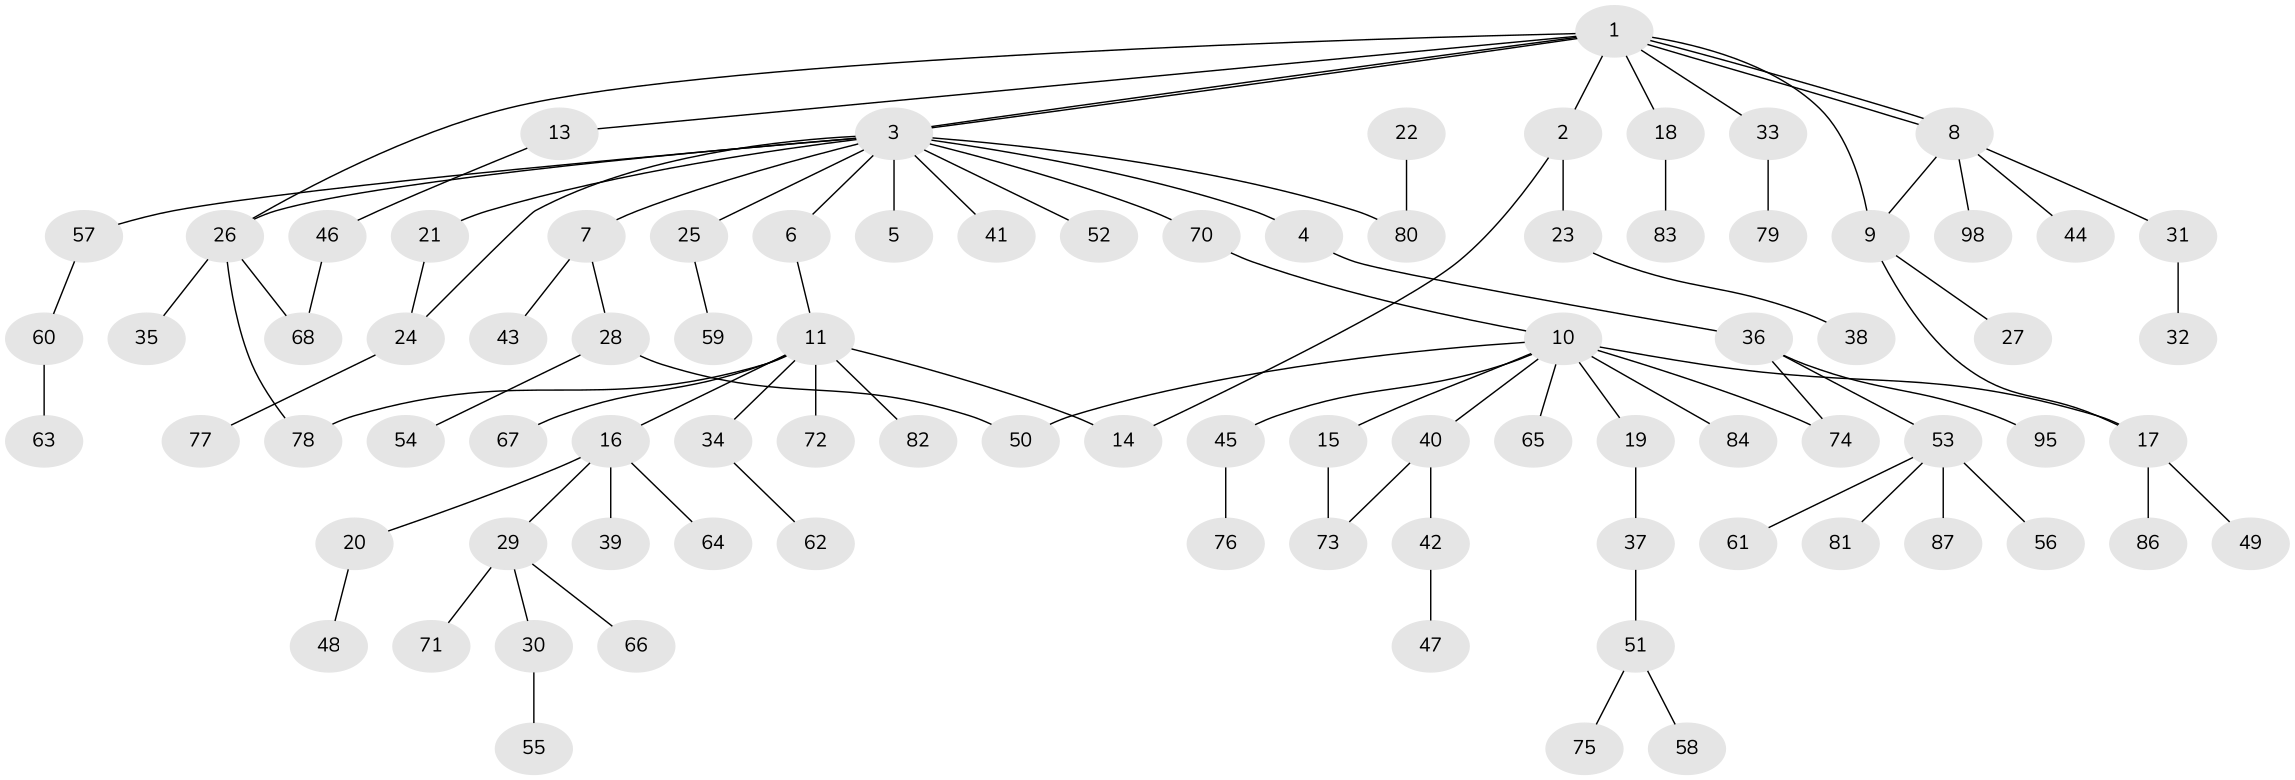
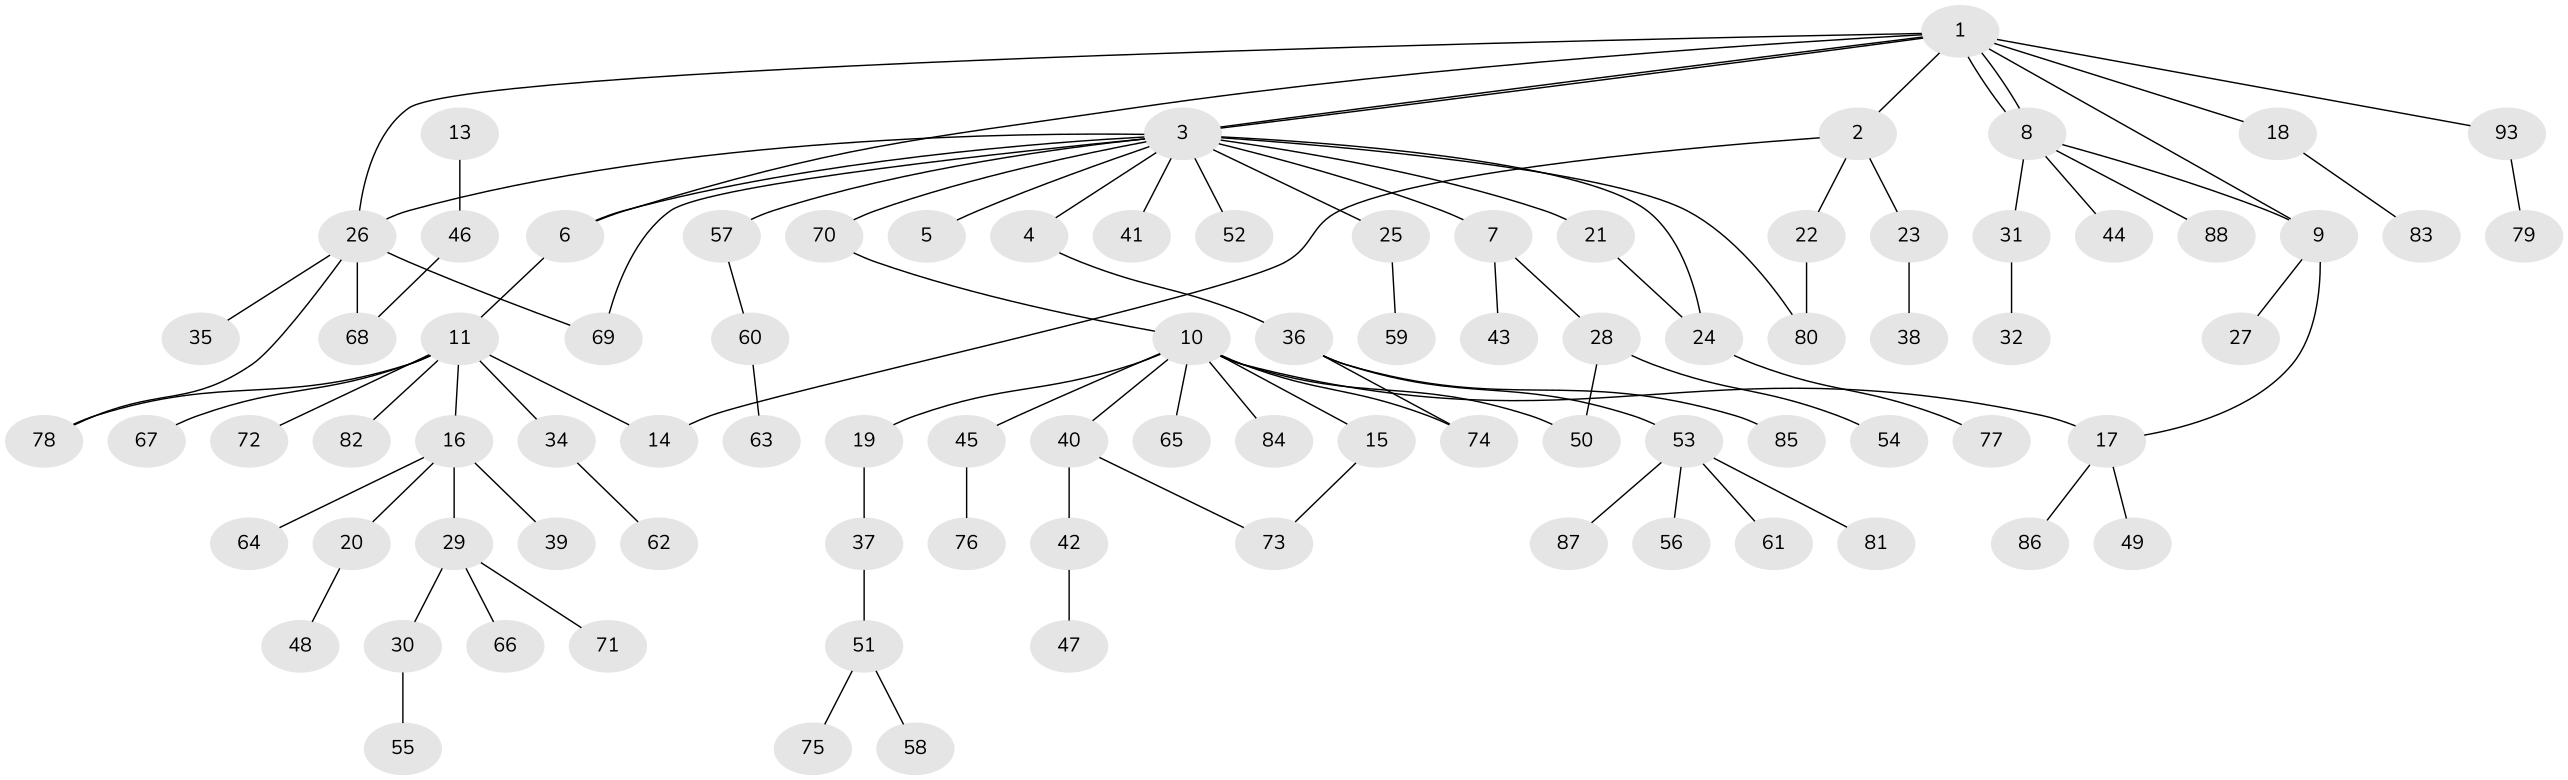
edge "1" -- "13": now "1" -- "6"
node "33": label "33" -> "93"
edge "2" -- "22": added
node "98": label "98" -> "88"
node "69": added
node "95": label "95" -> "85"
